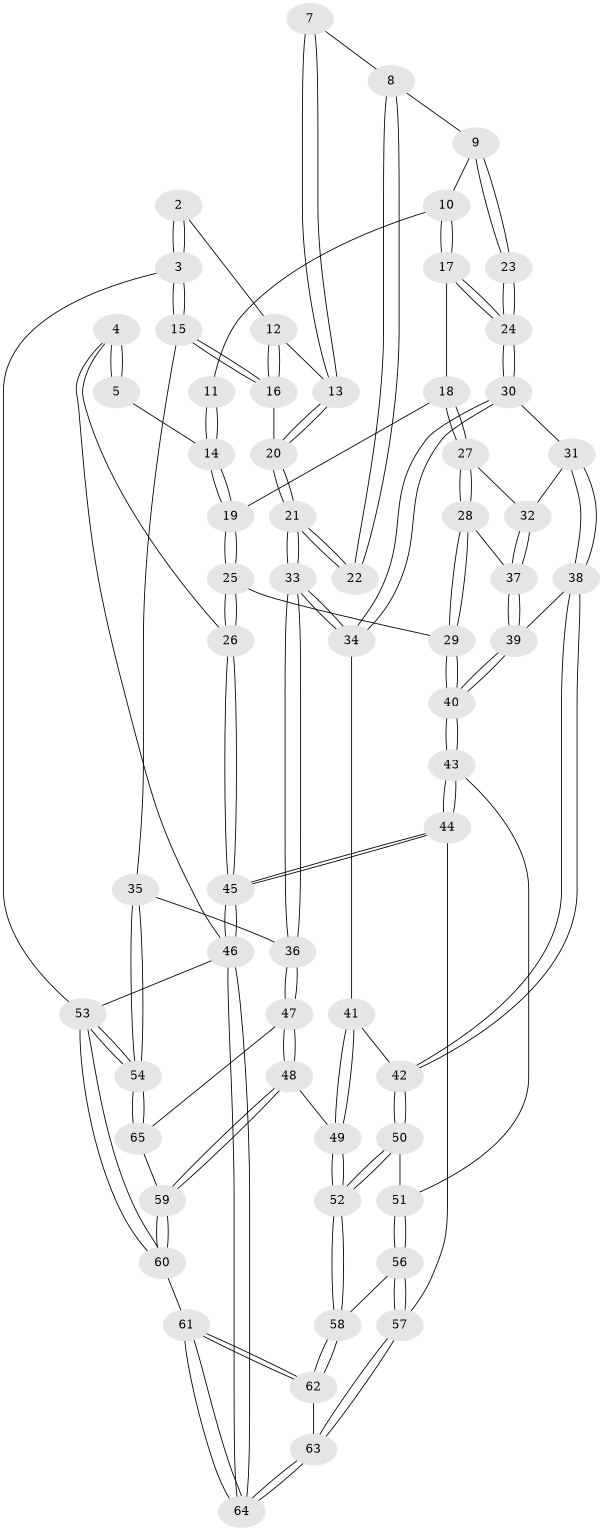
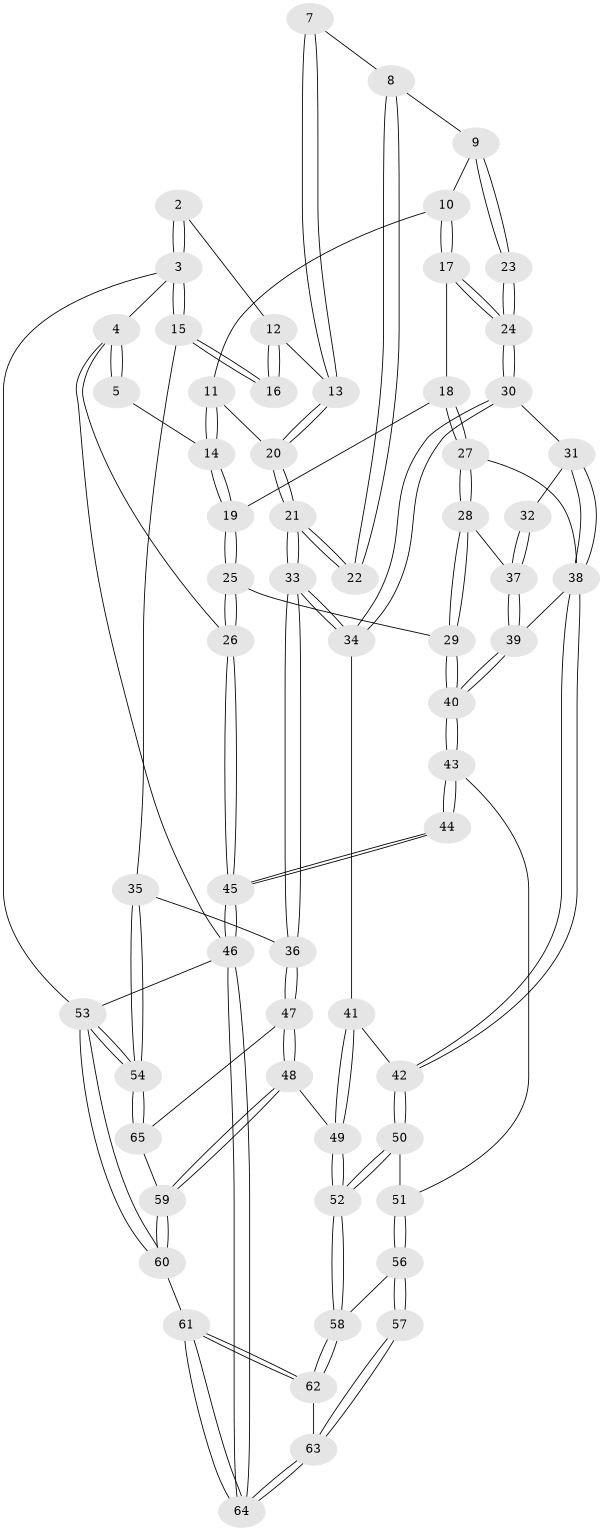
edge "3" -- "4": added
edge "16" -- "20": now "11" -- "20"
edge "27" -- "32": now "27" -- "38"
edge "44" -- "57": removed
